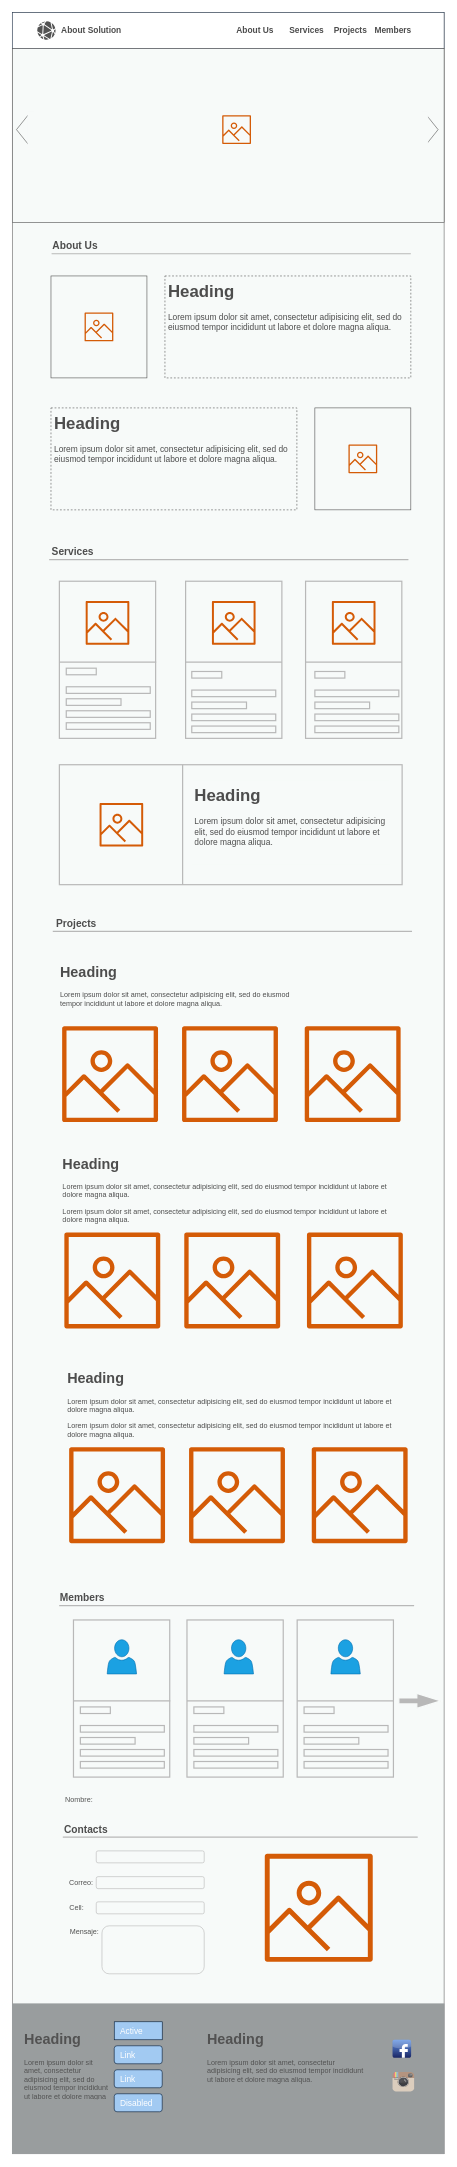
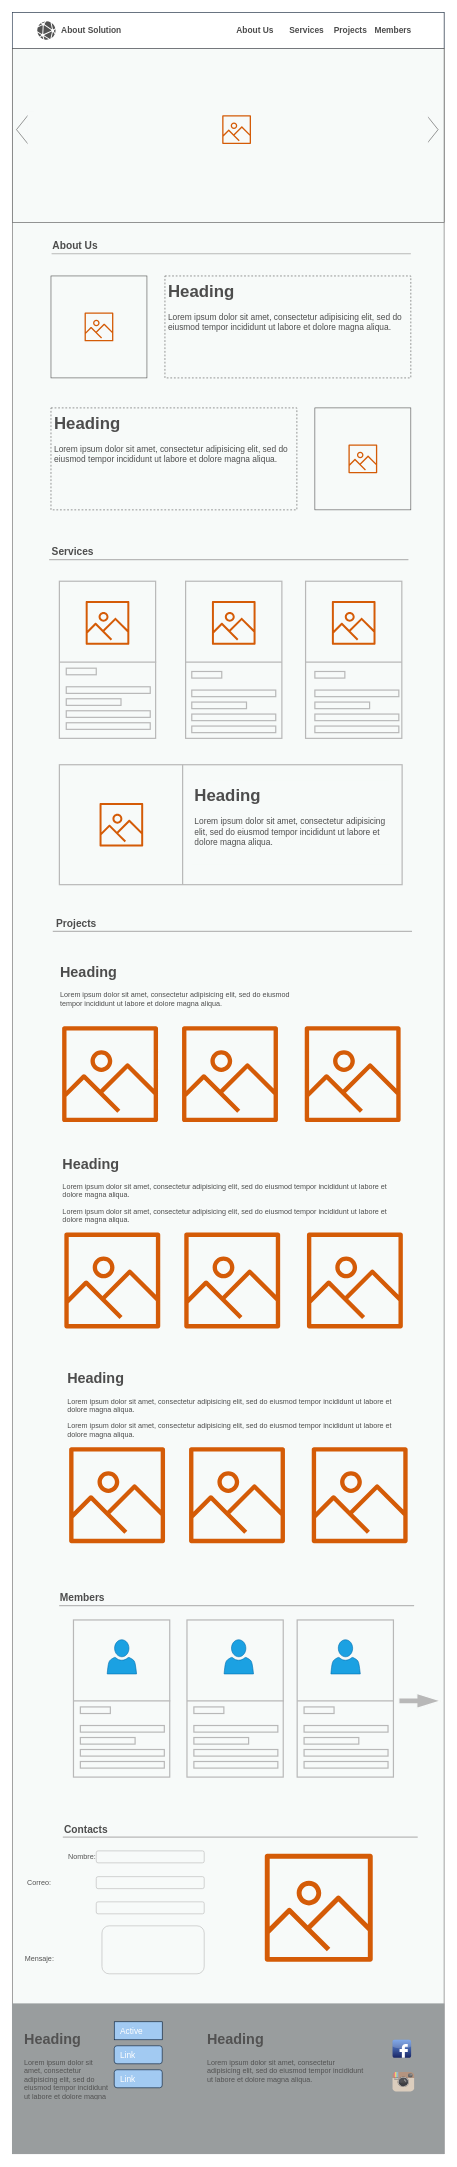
node "Nombre:": moved (79, 1800) -> (82, 1857)
node "Correo:": moved (81, 1883) -> (39, 1883)
node "Cell:": removed
node "Mensaje:": moved (85, 1932) -> (40, 1959)
node "Disabled": removed
